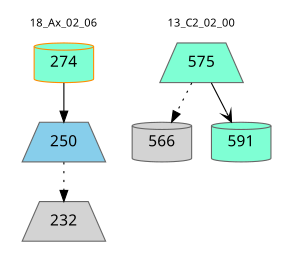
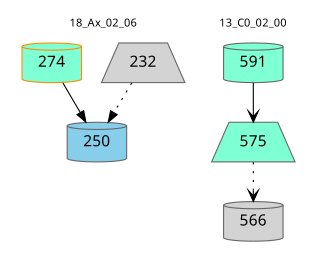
cluster "13_C2_02_00": label "13_C2_02_00" -> "13_C0_02_00"
edge "575" -> "566": arrowhead normal -> vee
edge "575" -> "591": reversed
node "250": shape trapezium -> cylinder
edge "250" -> "232": reversed
